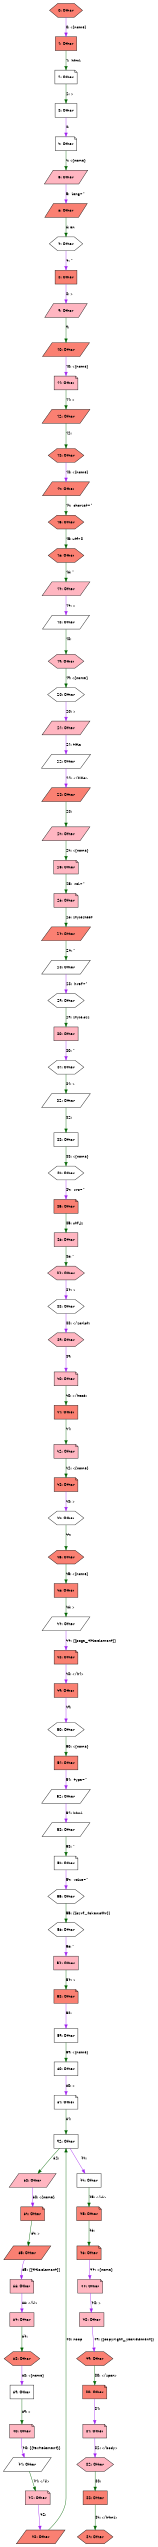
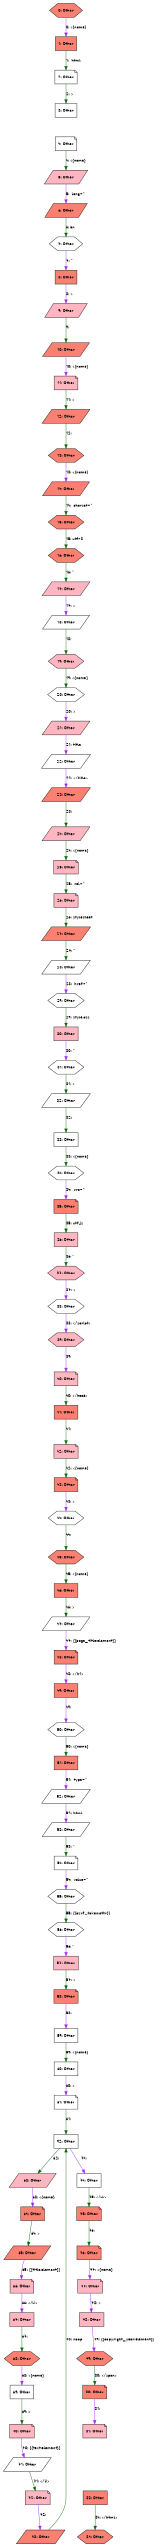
edge "3: Other" -> "4: Other": removed, label "3:"
node "82: Other": removed
